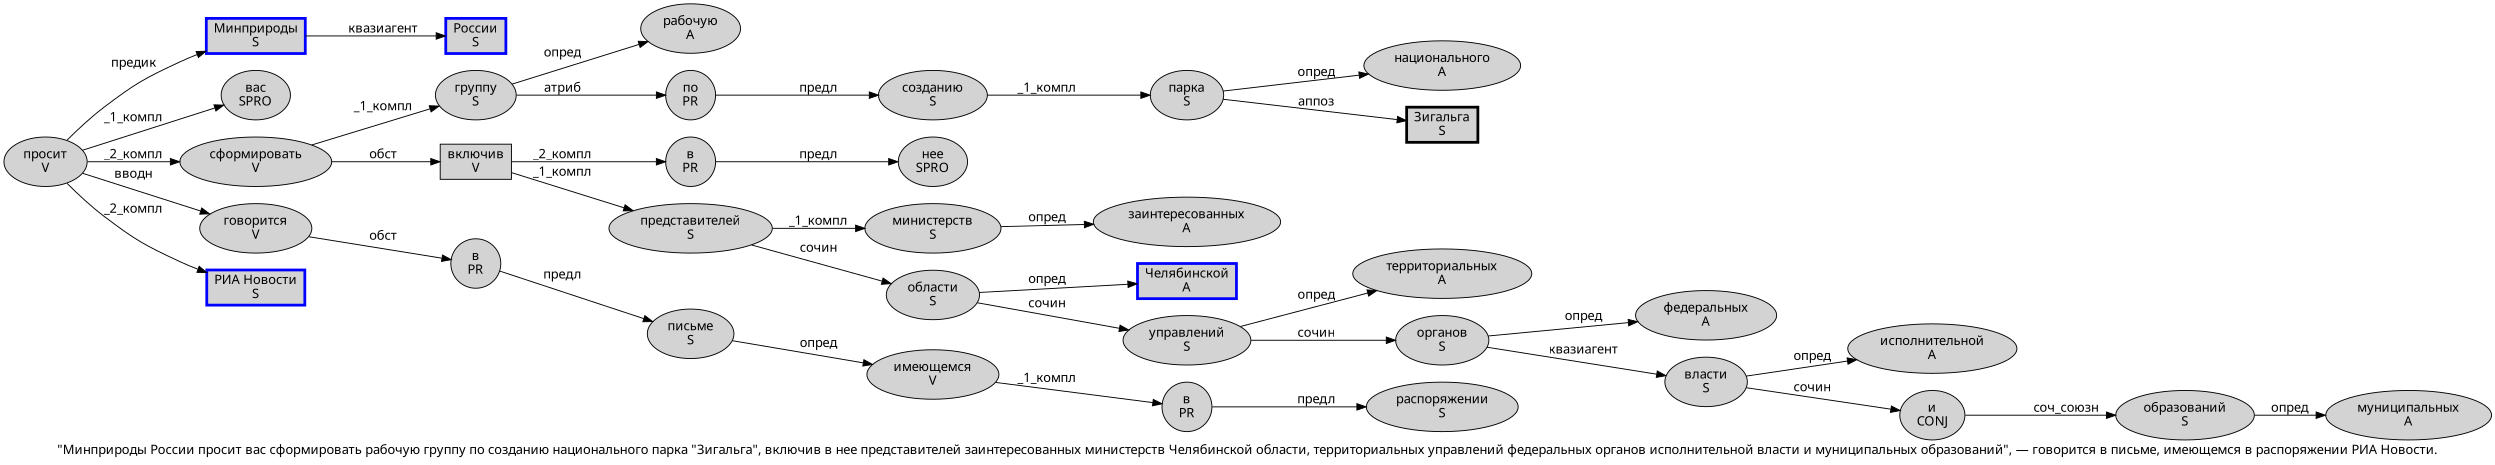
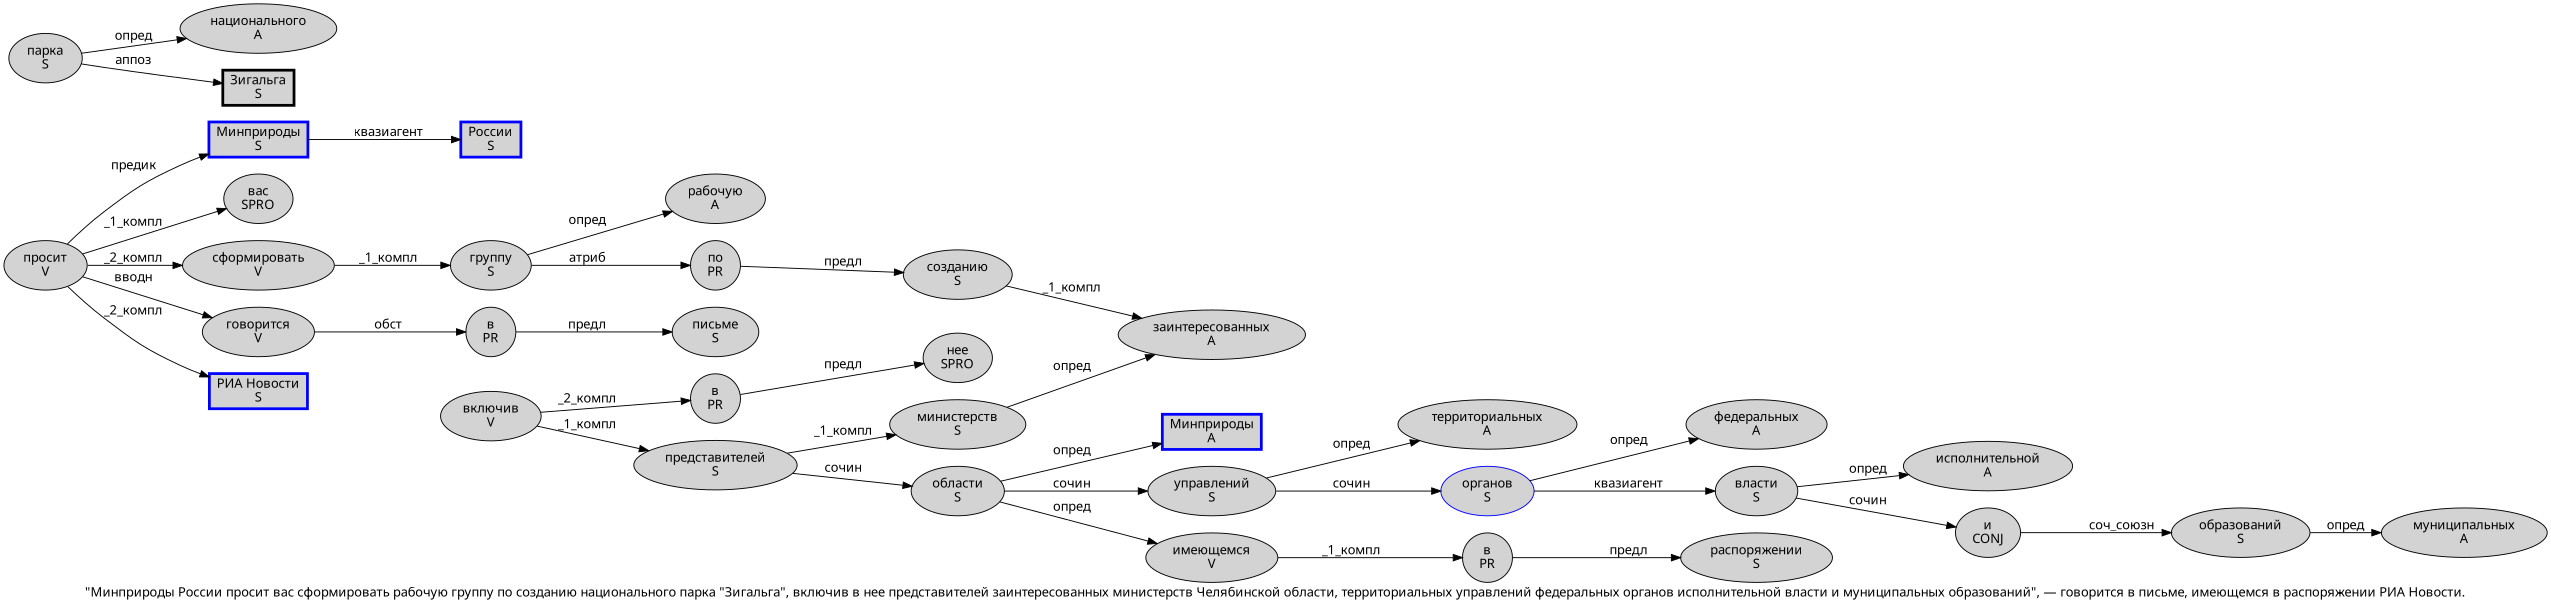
edge "созданию S" -> "парка S": now "созданию S" -> "заинтересованных A"
edge "сформировать V" -> "включив V": removed, label "обст"
node "включив V": shape box -> ellipse
node "Челябинской A": label "Челябинской A" -> "Минприроды A"
node "органов S": color black -> blue
edge "письме S" -> "имеющемся V": now "области S" -> "имеющемся V"
